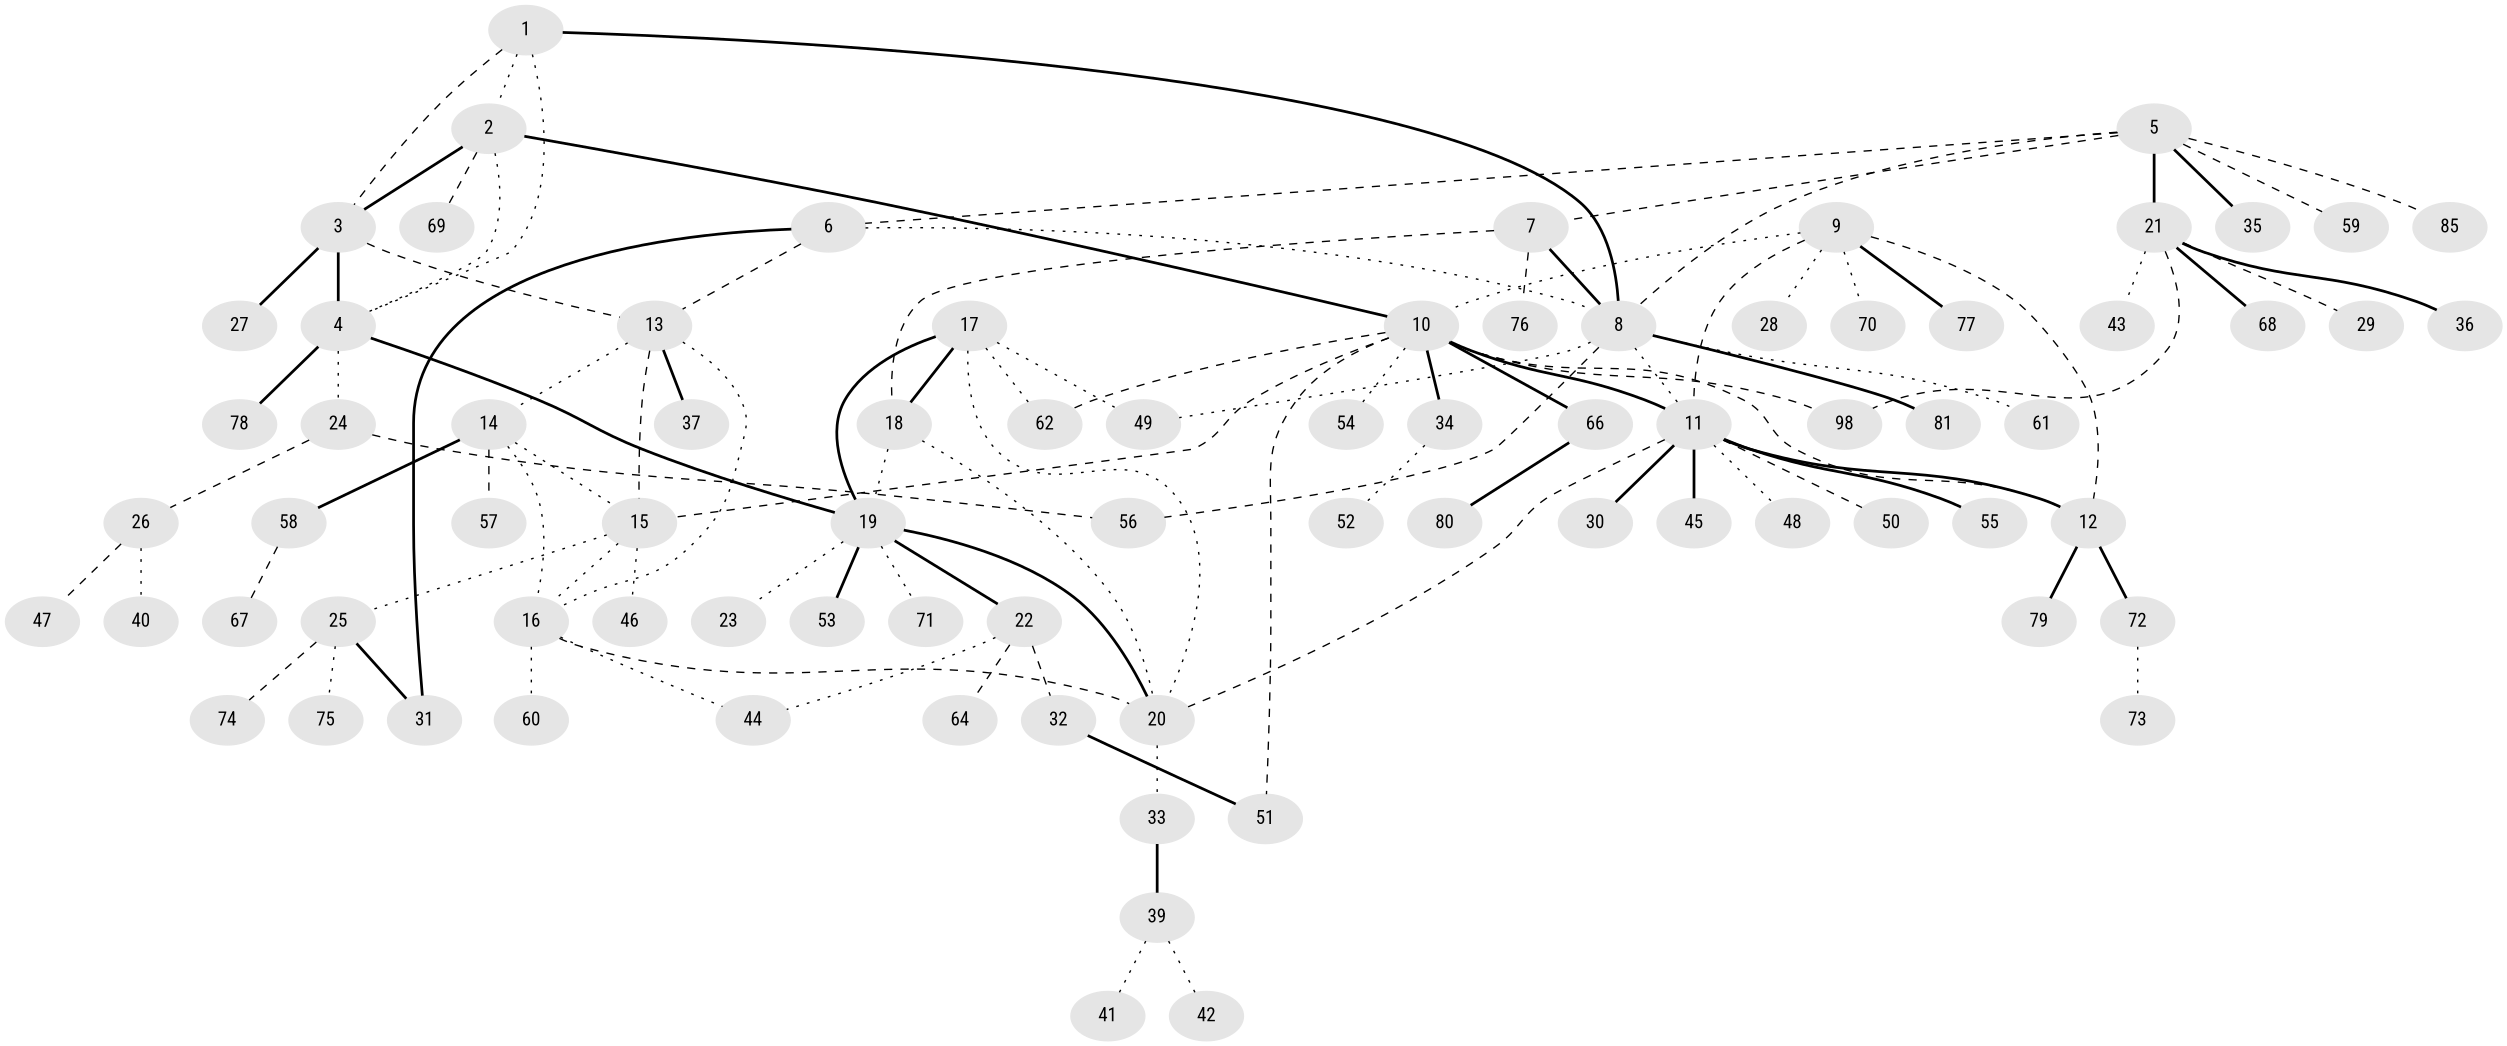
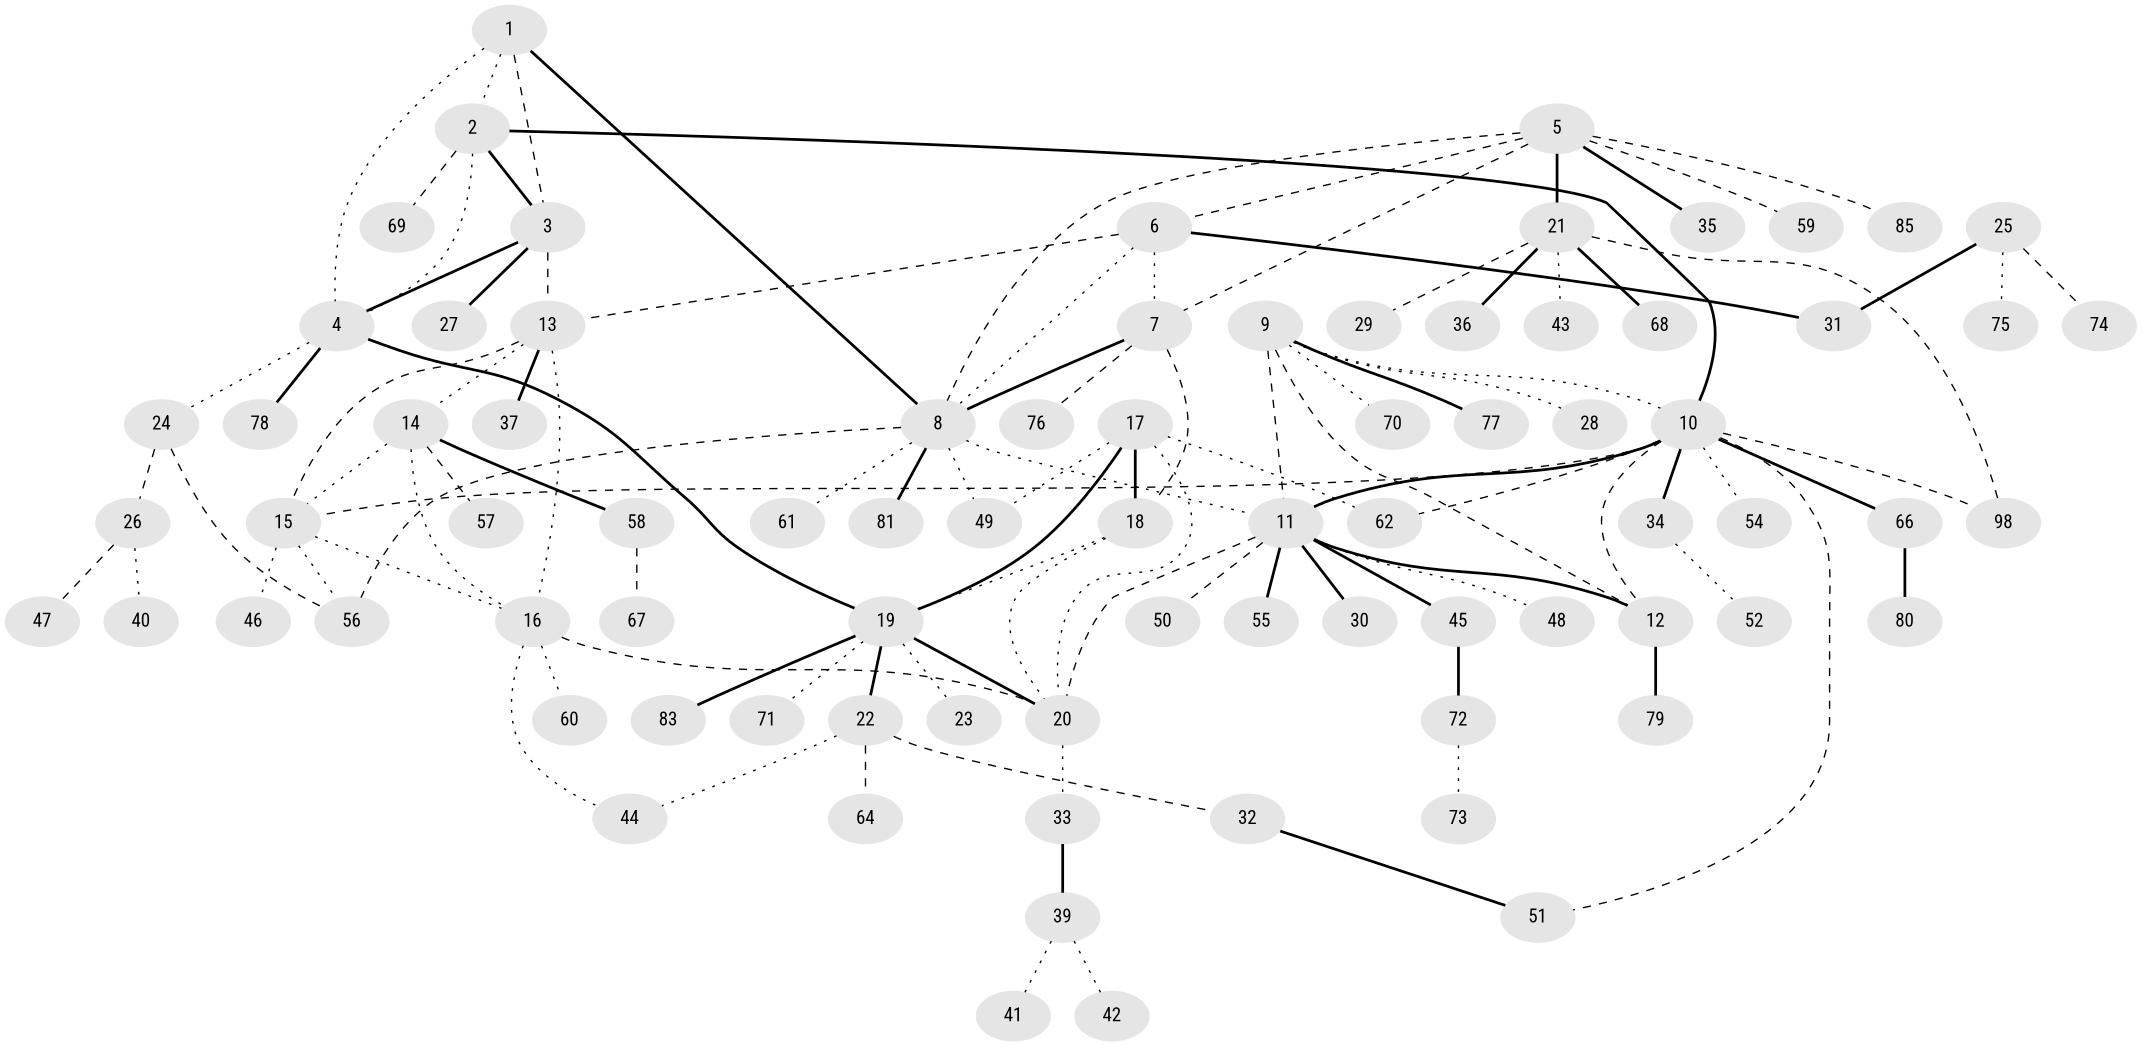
edge "6" -- "7": added
edge "15" -- "25": now "15" -- "56"
edge "12" -- "72": now "45" -- "72"
node "53": label "53" -> "83"
